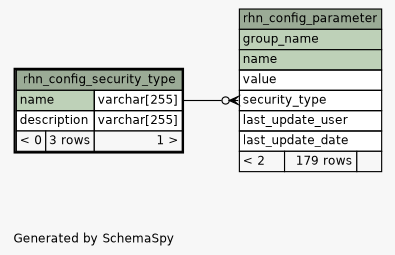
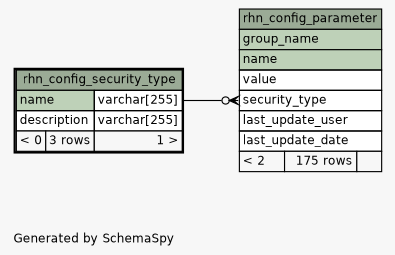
node "rhn_config_parameter": text "179 rows" -> "175 rows"
